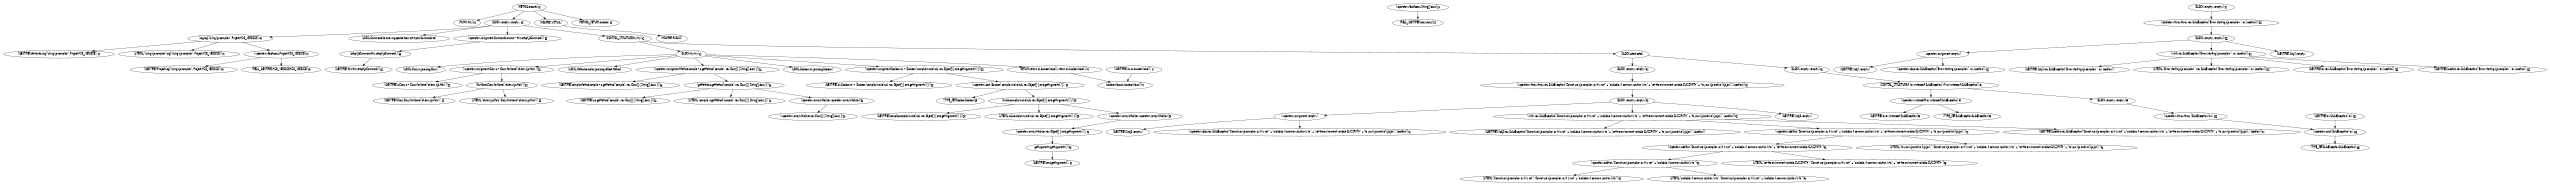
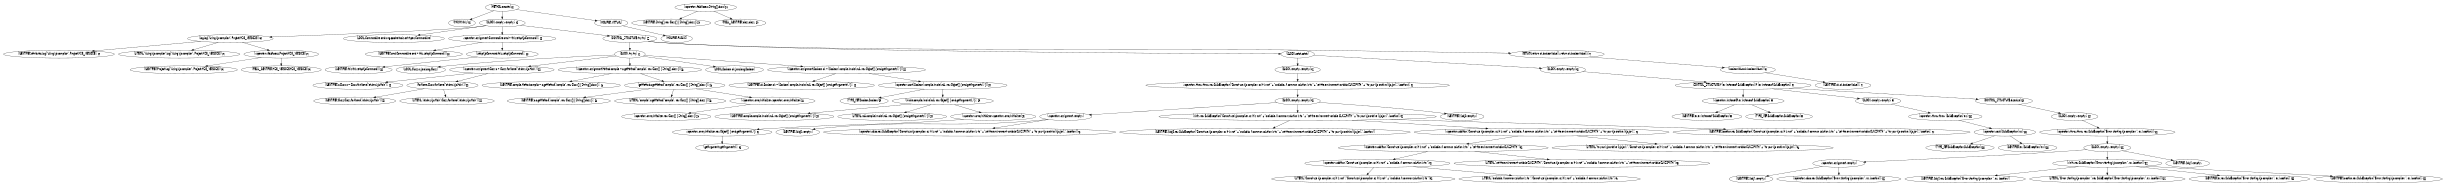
node "(METHOD_RETURN,boolean)": removed
node "(IDENTIFIER,String[],new Class[] { String[].class })": added
node "(CONTROL_STRUCTURE,try,try)": text "42" -> "82"
node "(setupKjcCommand,this.setupKjcCommand())": text "60" -> "80"
node "(IDENTIFIER,cmd,Commandline cmd = this.setupKjcCommand())": added
edge "(BLOCK,try,try)" -> "(RETURN,return ok.booleanValue();,return ok.booleanValue();)": now "(CONTROL_STRUCTURE,try,try)" -> "(RETURN,return ok.booleanValue();,return ok.booleanValue();)"
node "(LOCAL,Method compile: java.lang.reflect.Method)": removed
edge "(IDENTIFIER,ok,ok.booleanValue())" -> "(booleanValue,ok.booleanValue())": reversed
node "(CONTROL_STRUCTURE,else,else)": added
edge "(IDENTIFIER,ex,(BuildException) ex)" -> "(<operator>.cast,(BuildException) ex)": reversed
node "(IDENTIFIER,cmd,getArguments())": removed
